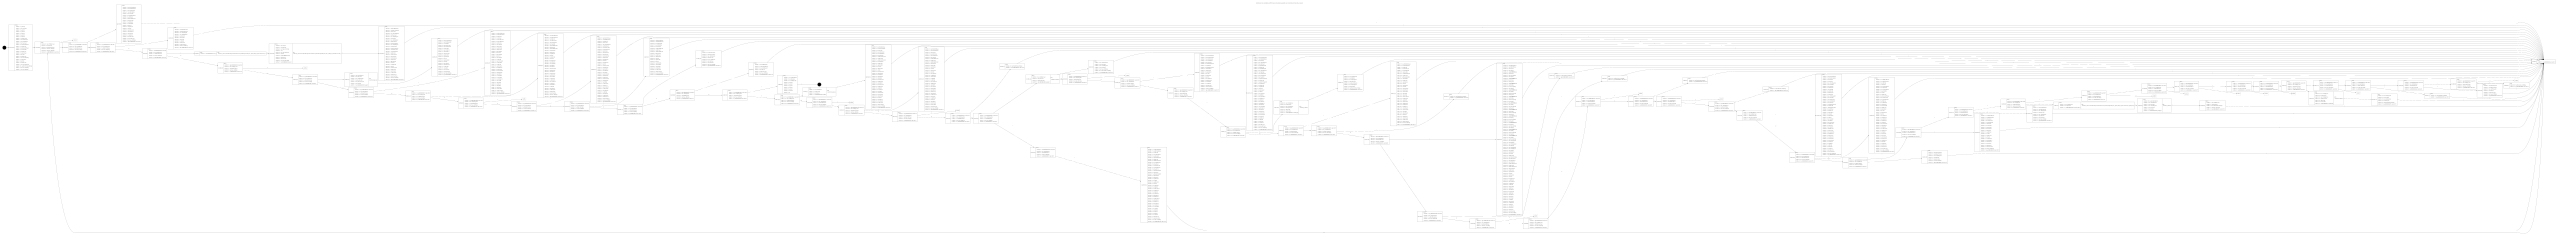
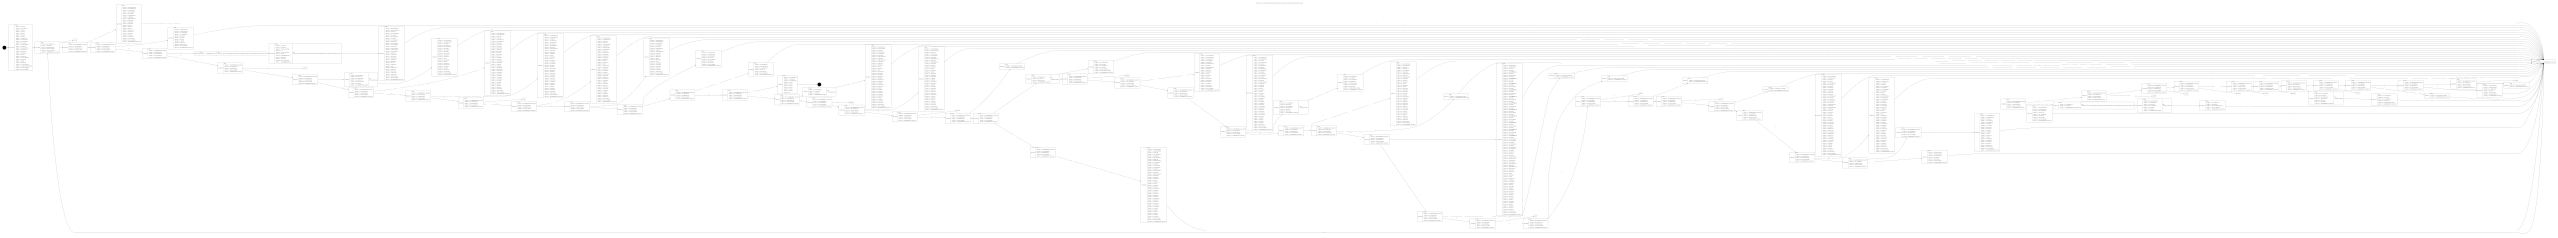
node "0x401eec [28]": removed
